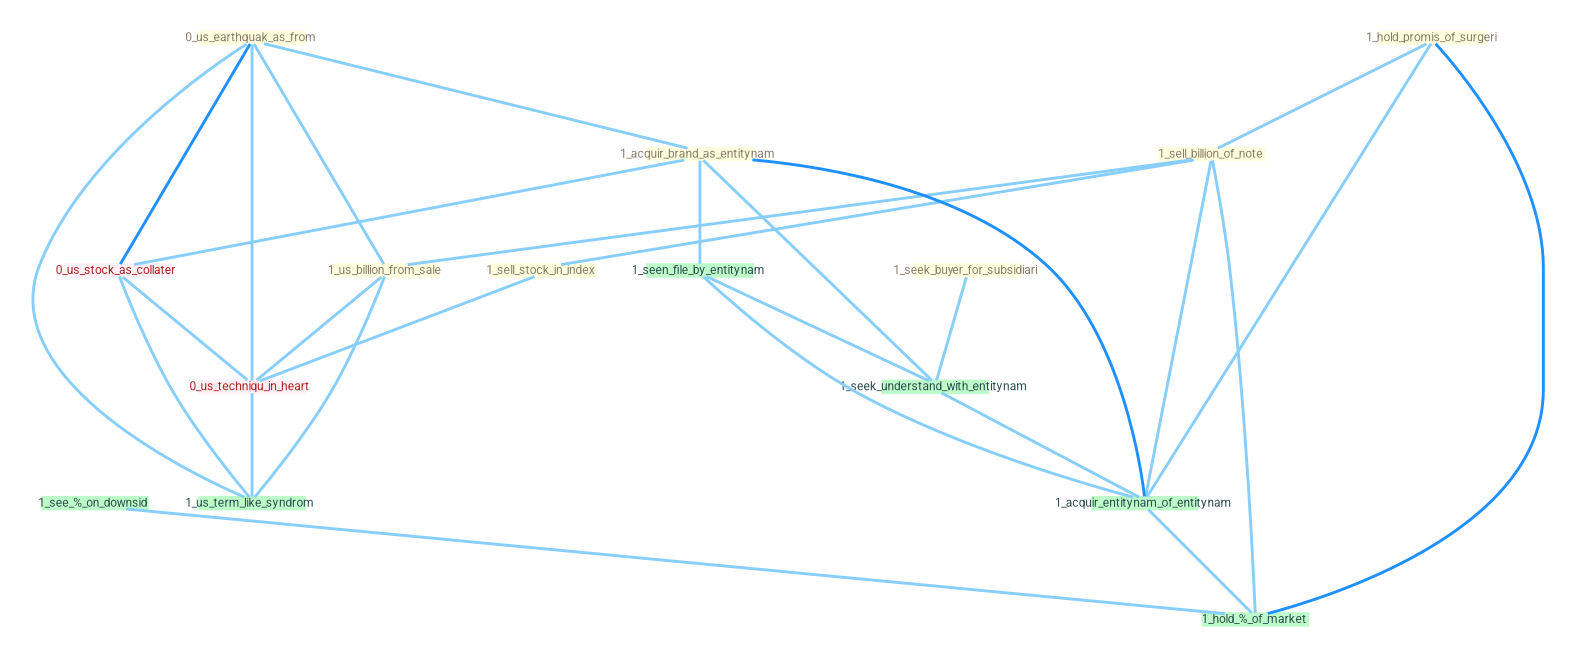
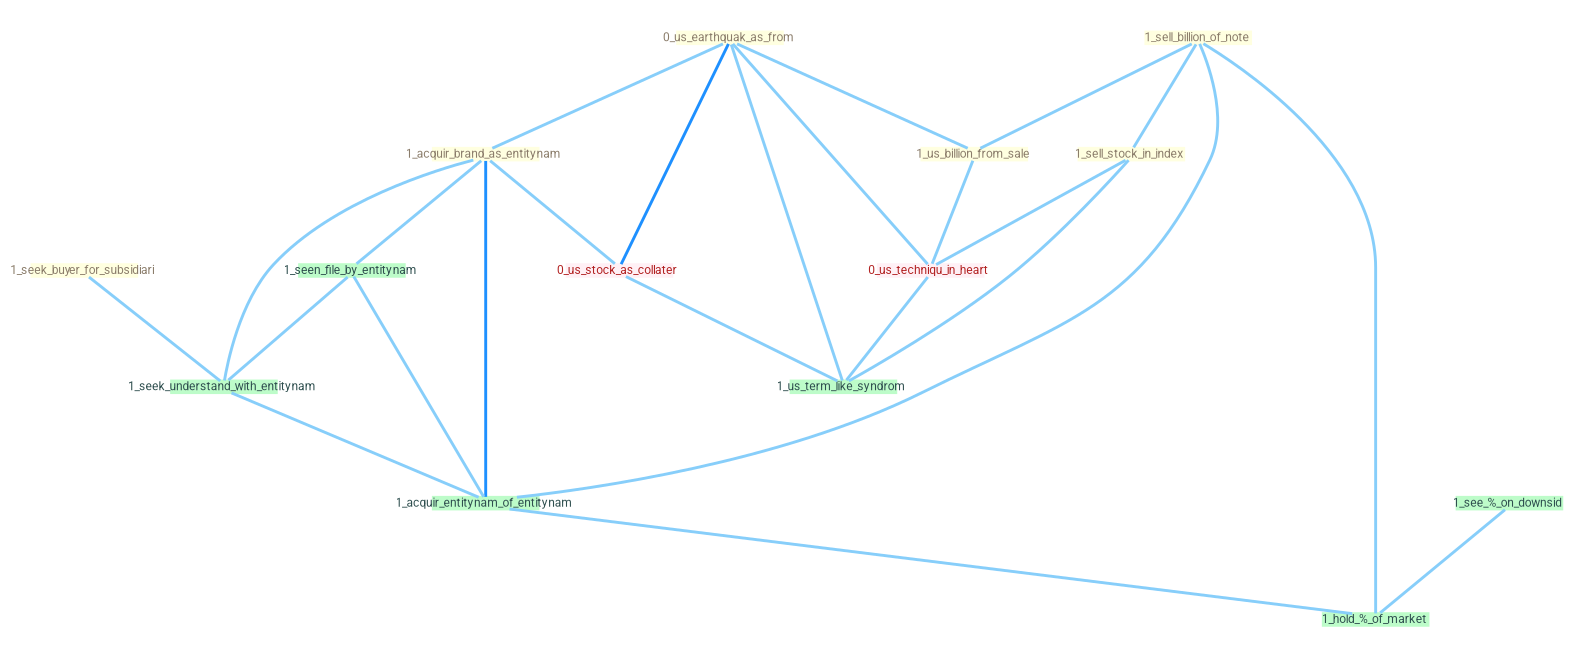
node "1_hold_promis_of_surgeri": removed
edge "0_us_stock_as_collater" -- "0_us_techniqu_in_heart": removed
edge "1_us_billion_from_sale" -- "1_us_term_like_syndrom": now "1_sell_stock_in_index" -- "1_us_term_like_syndrom"
